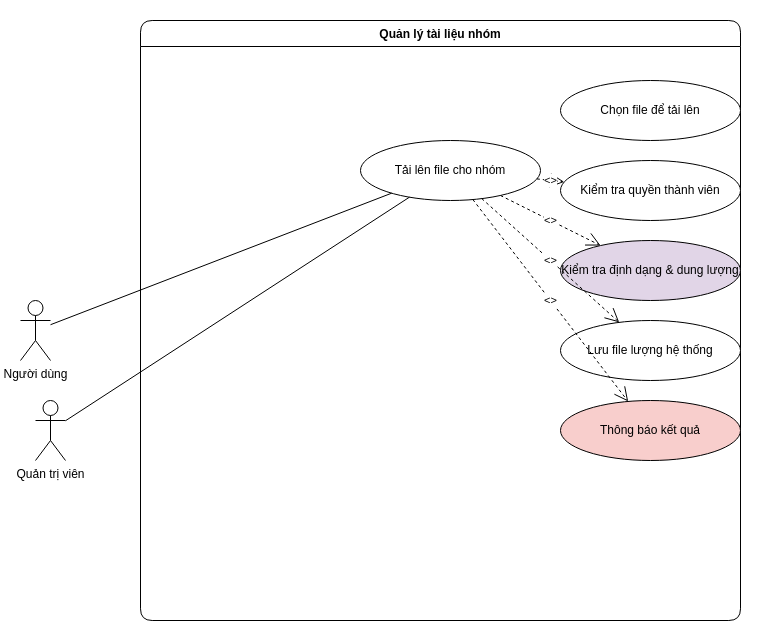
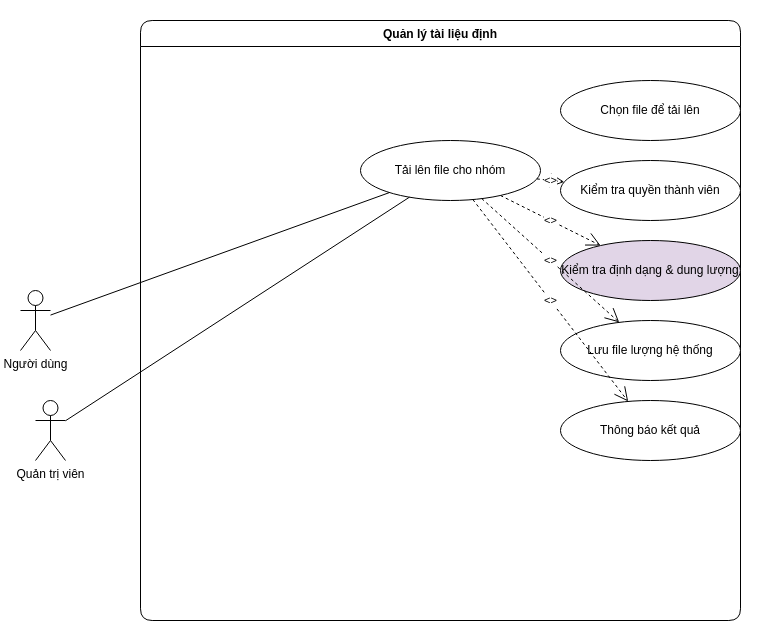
node "Quản lý tài liệu nhóm": label "Quản lý tài liệu nhóm" -> "Quản lý tài liệu định"
node "Người dùng": moved (36, 331) -> (36, 321)
node "Thông báo kết quả": fillcolor #f8cecc -> #ffffff
